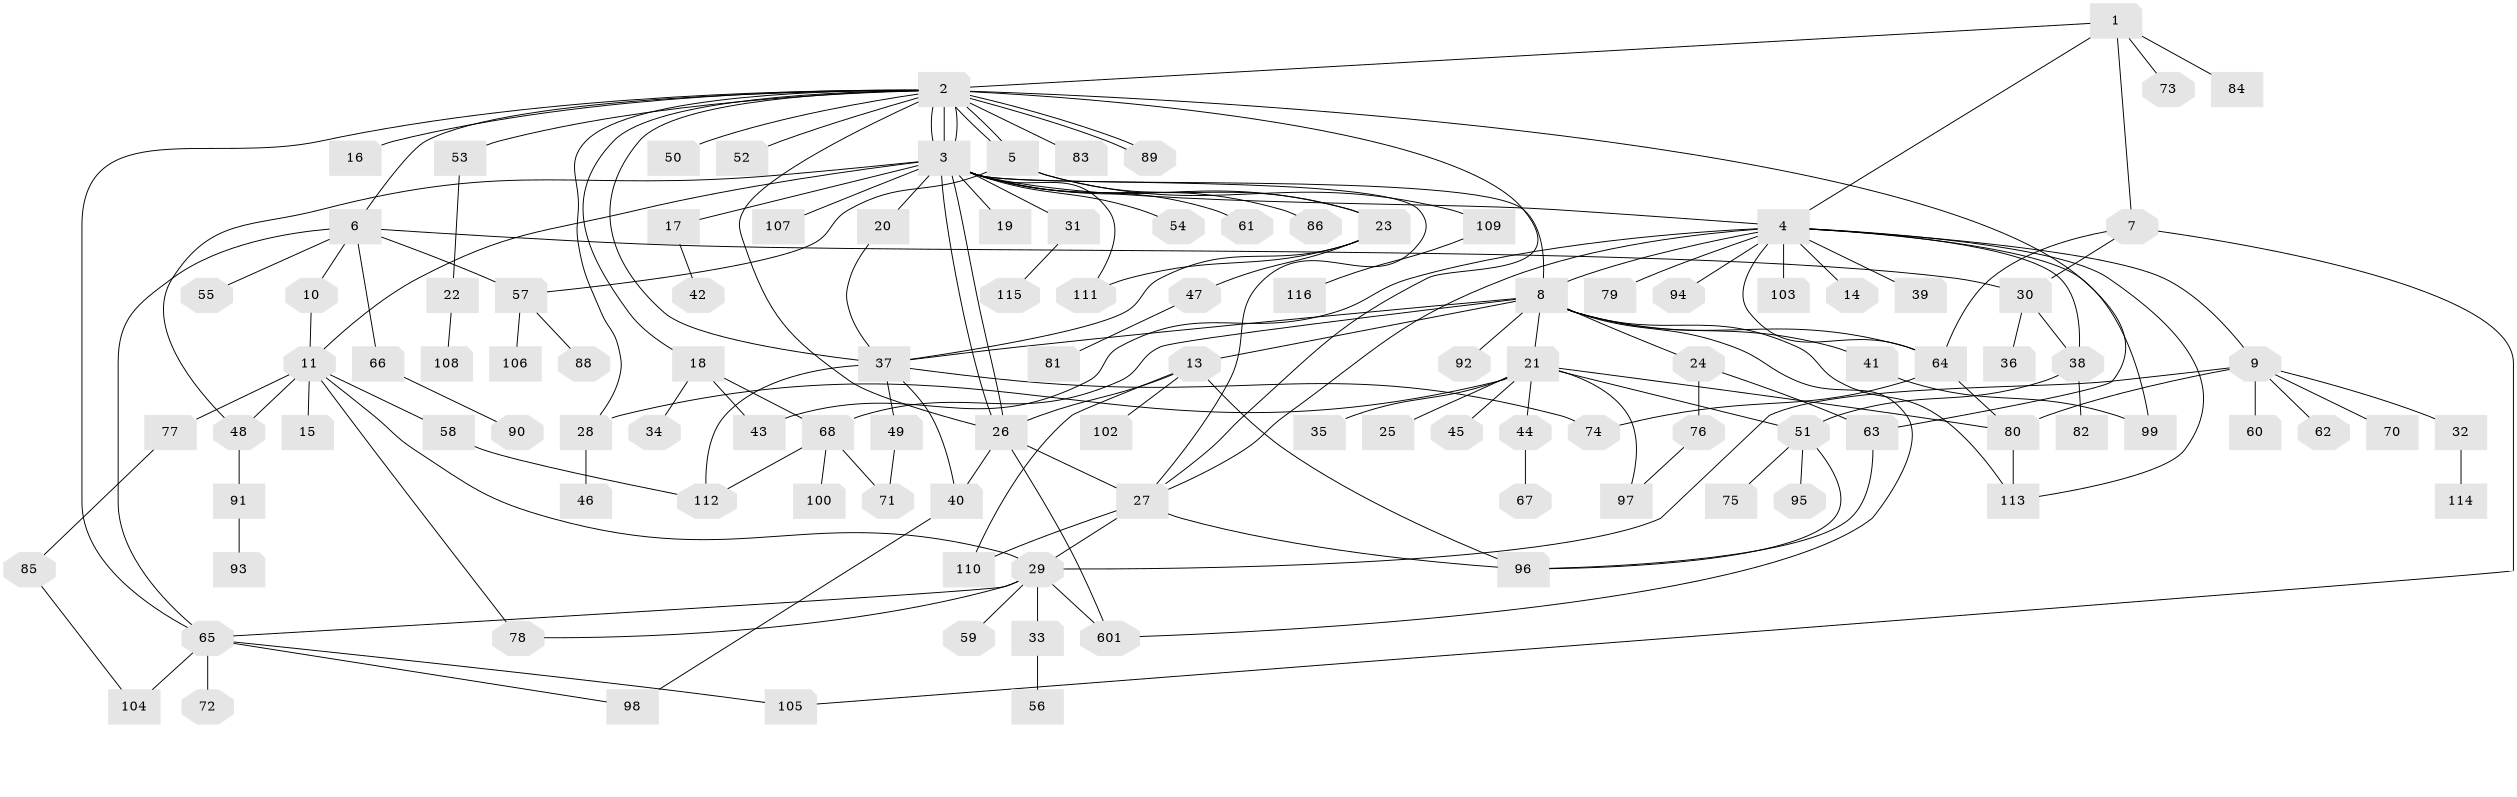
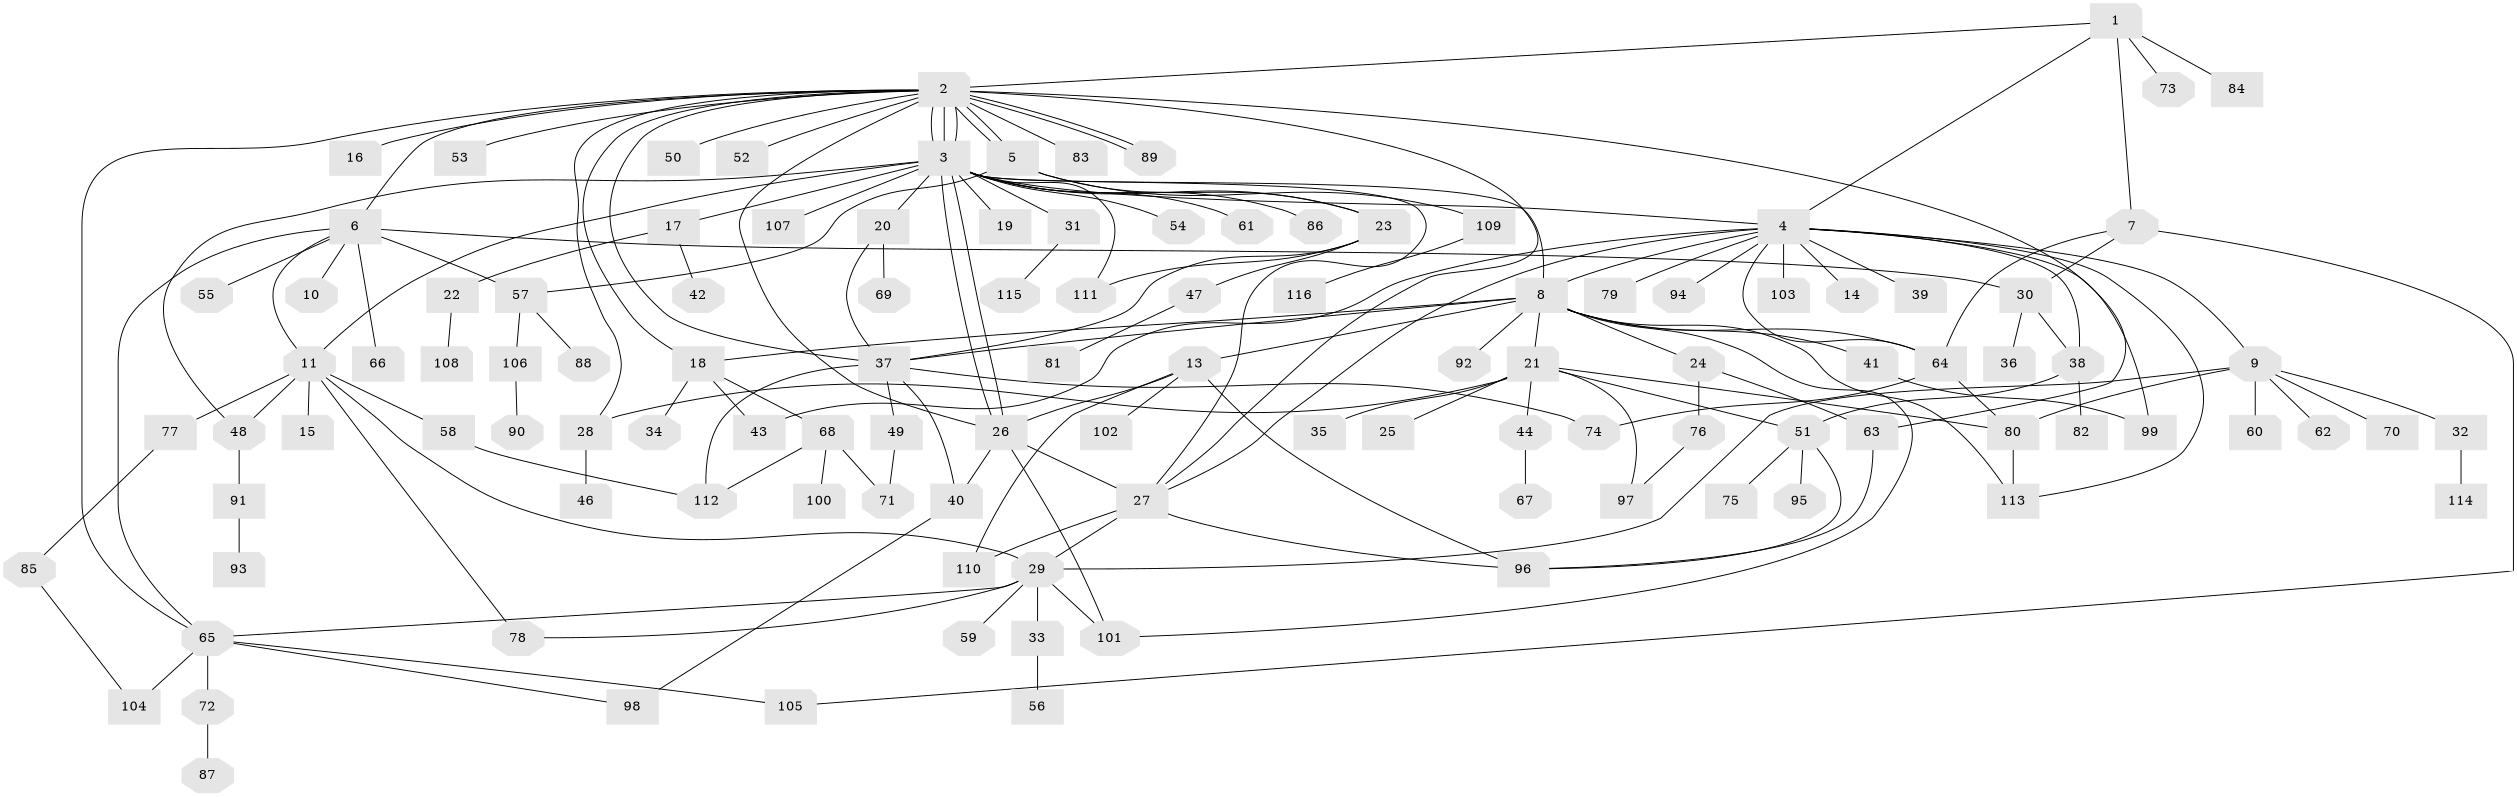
edge "53" -- "22": now "17" -- "22"
node "69": added
edge "10" -- "11": now "6" -- "11"
edge "8" -- "68": now "8" -- "18"
edge "66" -- "90": now "106" -- "90"
node "45": removed
node "601": label "601" -> "101"
node "87": added
